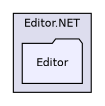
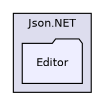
cluster "Editor.NET": label "Editor.NET" -> "Json.NET"
